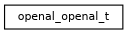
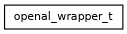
node "openal_openal_t": label "openal_openal_t" -> "openal_wrapper_t"
